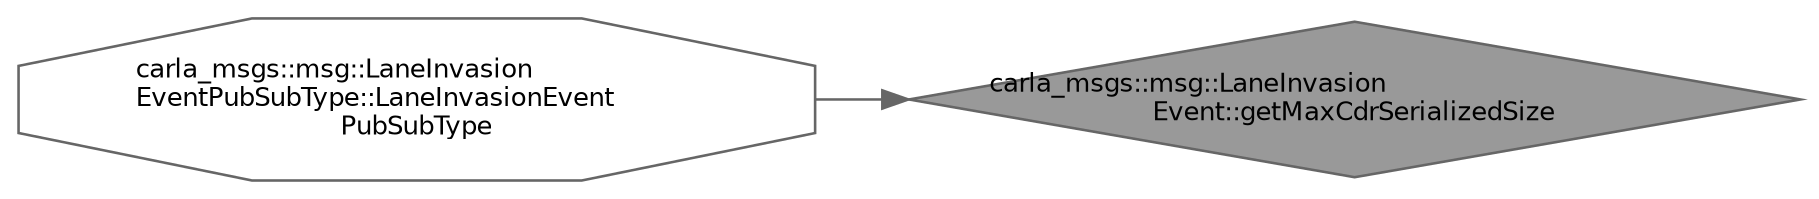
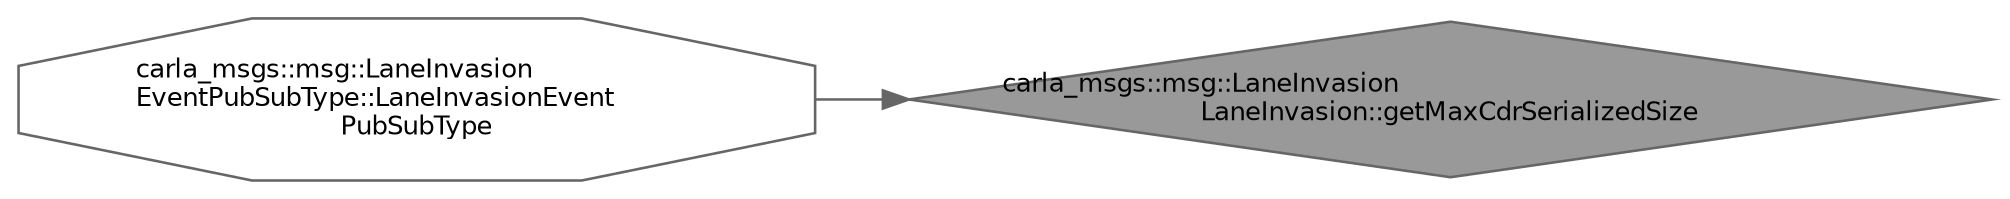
node "carla_msgs::msg::LaneInvasion Event::getMaxCdrSerializedSize": label "carla_msgs::msg::LaneInvasion Event::getMaxCdrSerializedSize" -> "carla_msgs::msg::LaneInvasion LaneInvasion::getMaxCdrSerializedSize"
